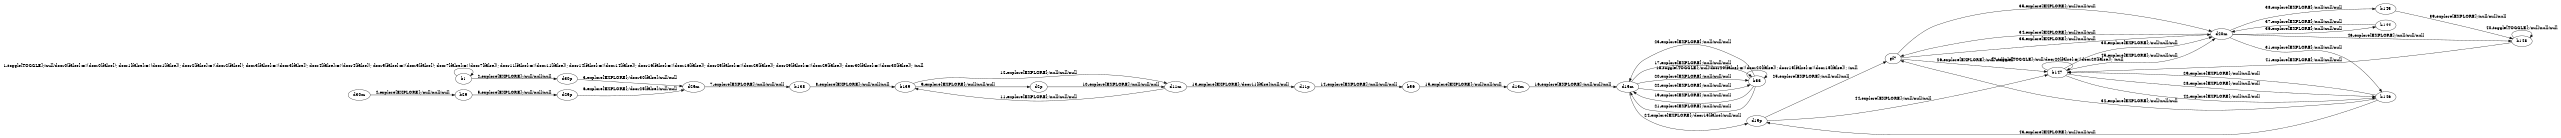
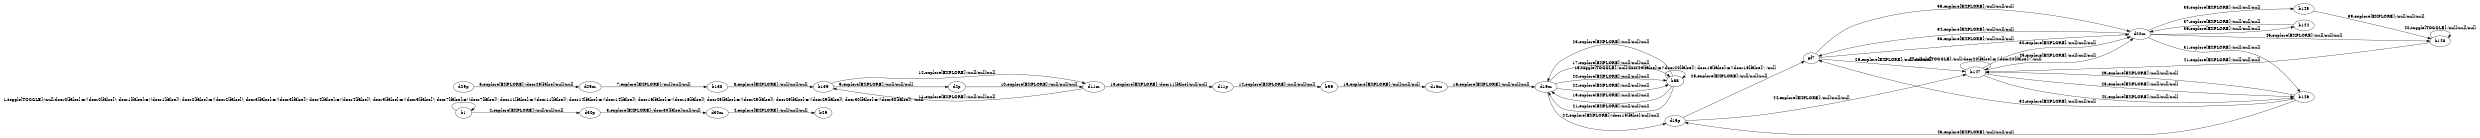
edge "d30p" -> "d25m": now "d30p" -> "d30m"
edge "b29" -> "d25p": removed, label "5-explore[EXPLORE];/null/null/null"
